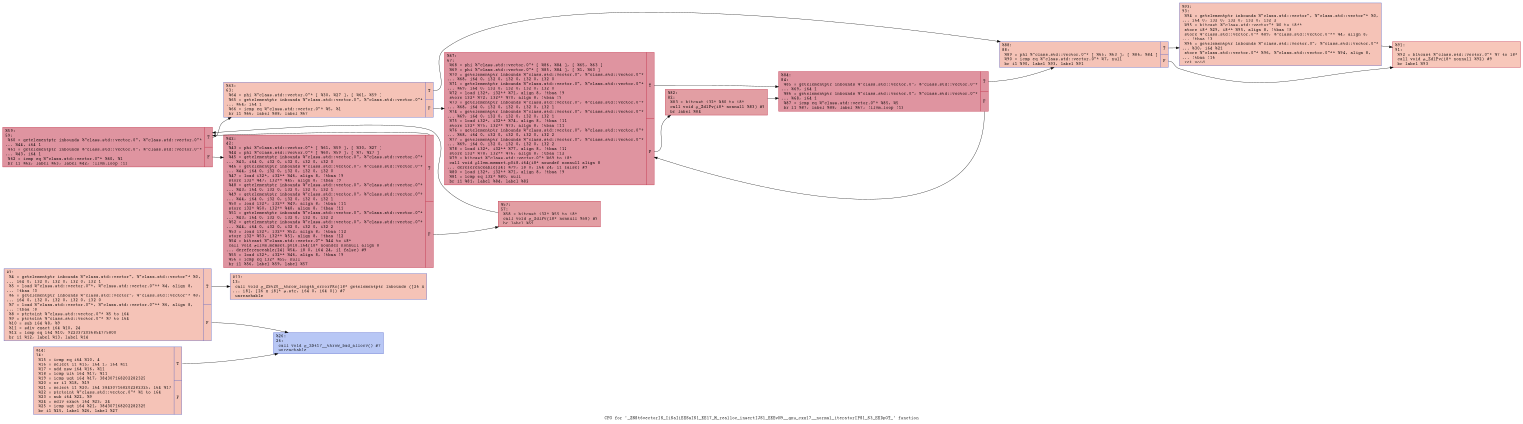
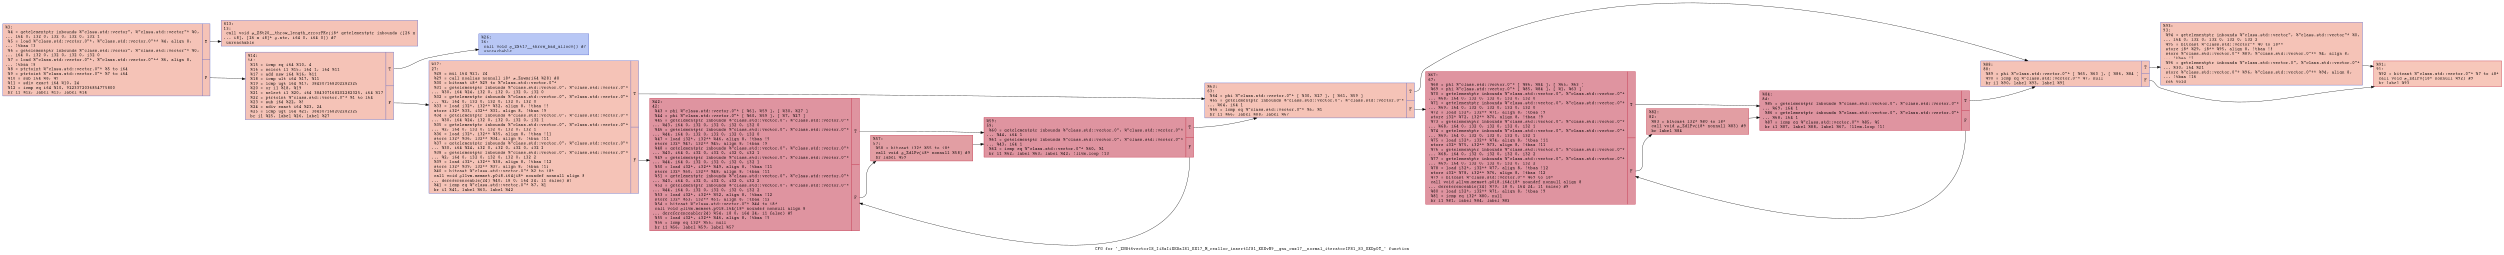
node "%27:": added
edge "%3:" -> "%26:": now "%3:" -> "%14:"
